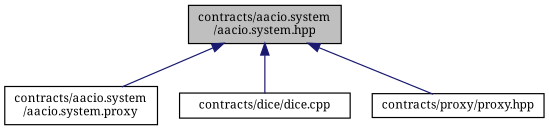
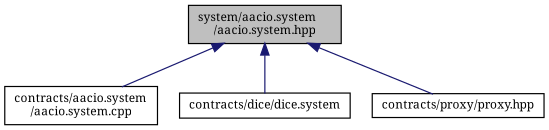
node "contracts/aacio.system /aacio.system.hpp": label "contracts/aacio.system /aacio.system.hpp" -> "system/aacio.system /aacio.system.hpp"
node "contracts/aacio.system /aacio.system.proxy": label "contracts/aacio.system /aacio.system.proxy" -> "contracts/aacio.system /aacio.system.cpp"
node "contracts/dice/dice.cpp": label "contracts/dice/dice.cpp" -> "contracts/dice/dice.system"
